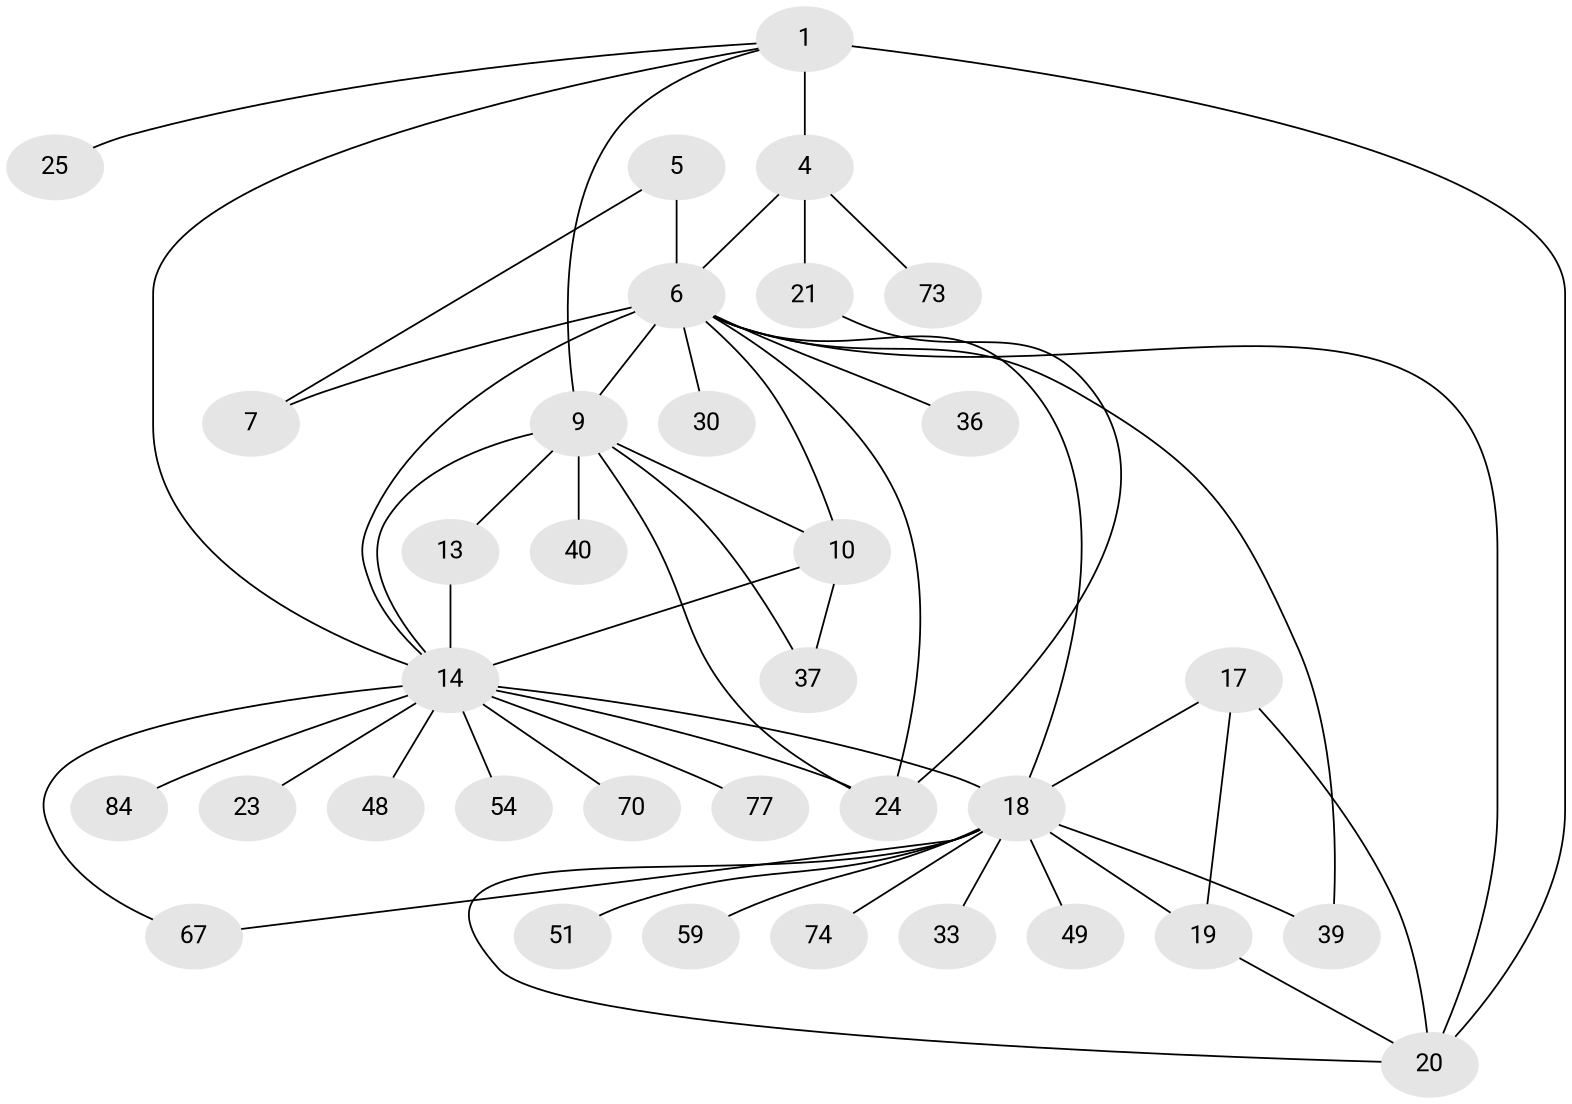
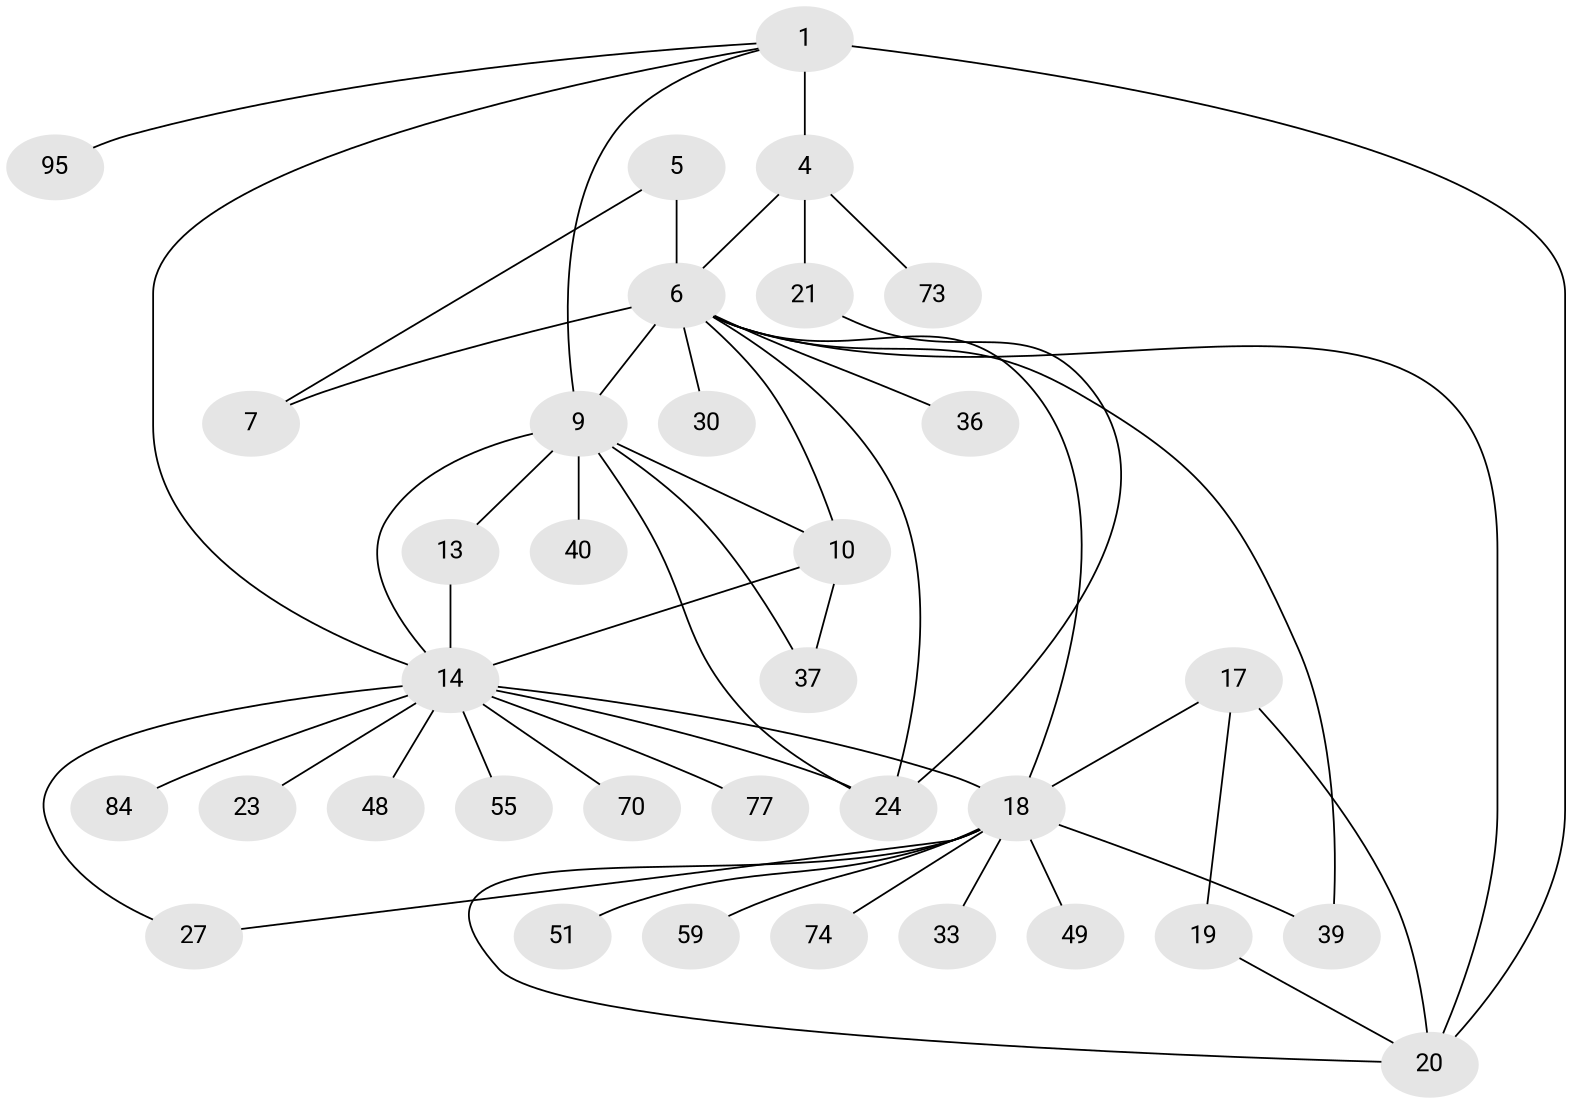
node "25": label "25" -> "95"
edge "6" -- "14": removed
node "54": label "54" -> "55"
edge "18" -- "19": removed
node "67": label "67" -> "27"
